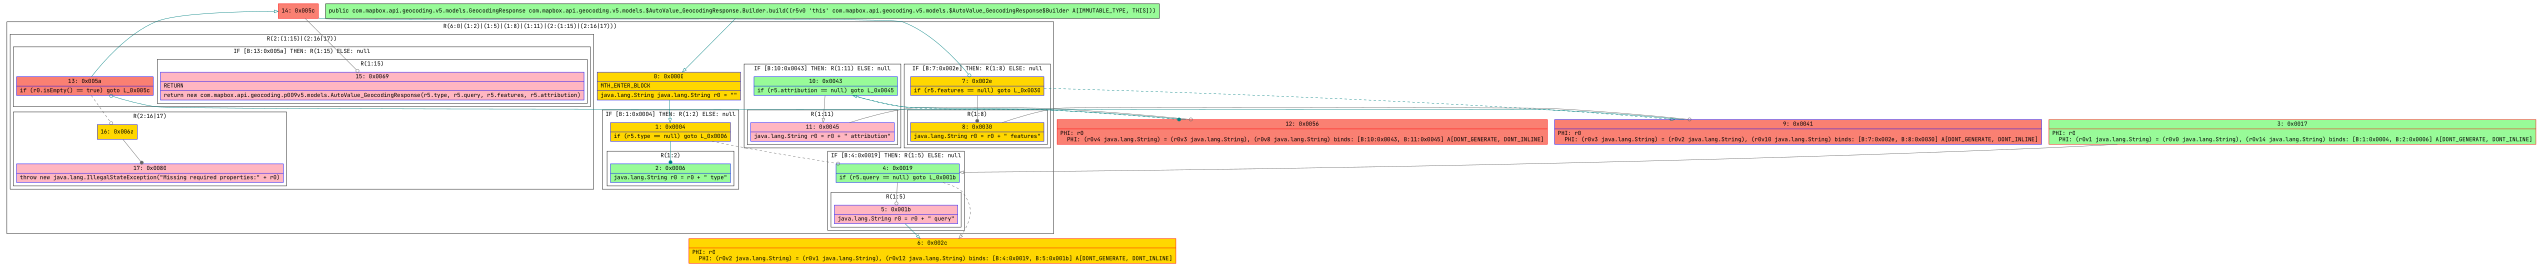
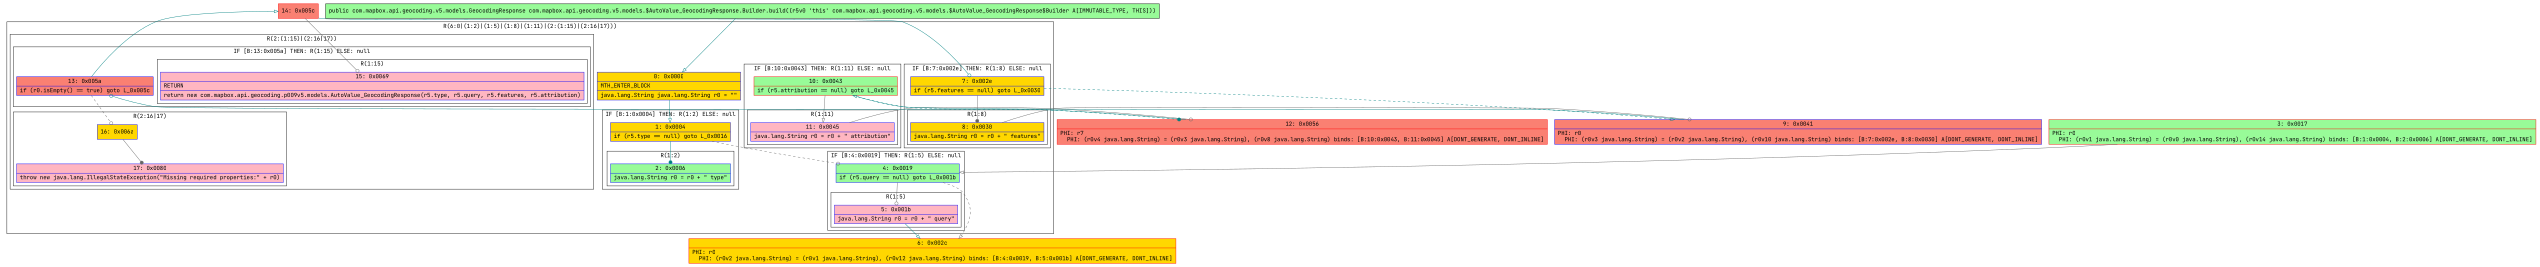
node "10: 0x0043": color blue -> red
node "12: 0x0056": text "PHI: r0" -> "PHI: r7"
node "1: 0x0004": text "if (r5.type == null) goto L_0x0006" -> "if (r5.type == null) goto L_0x0016"
